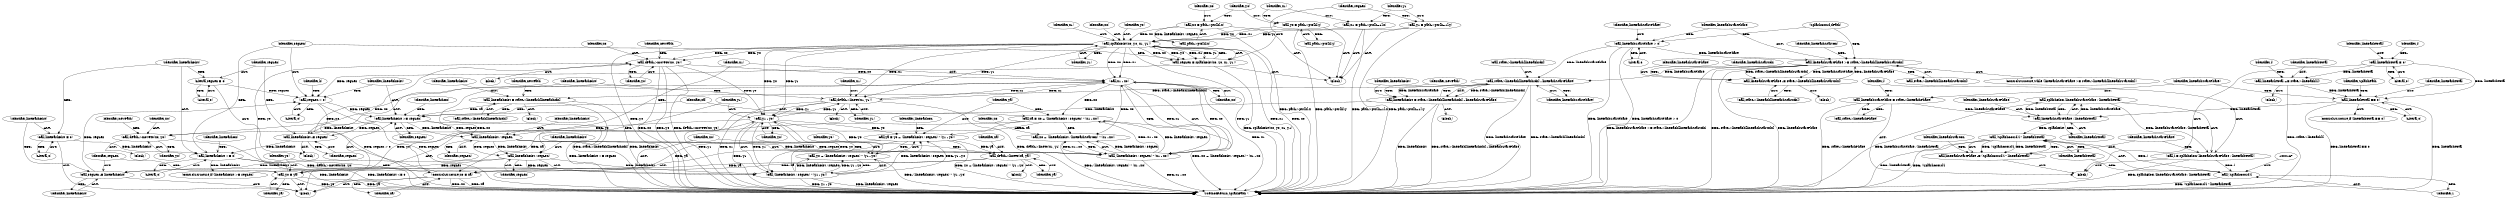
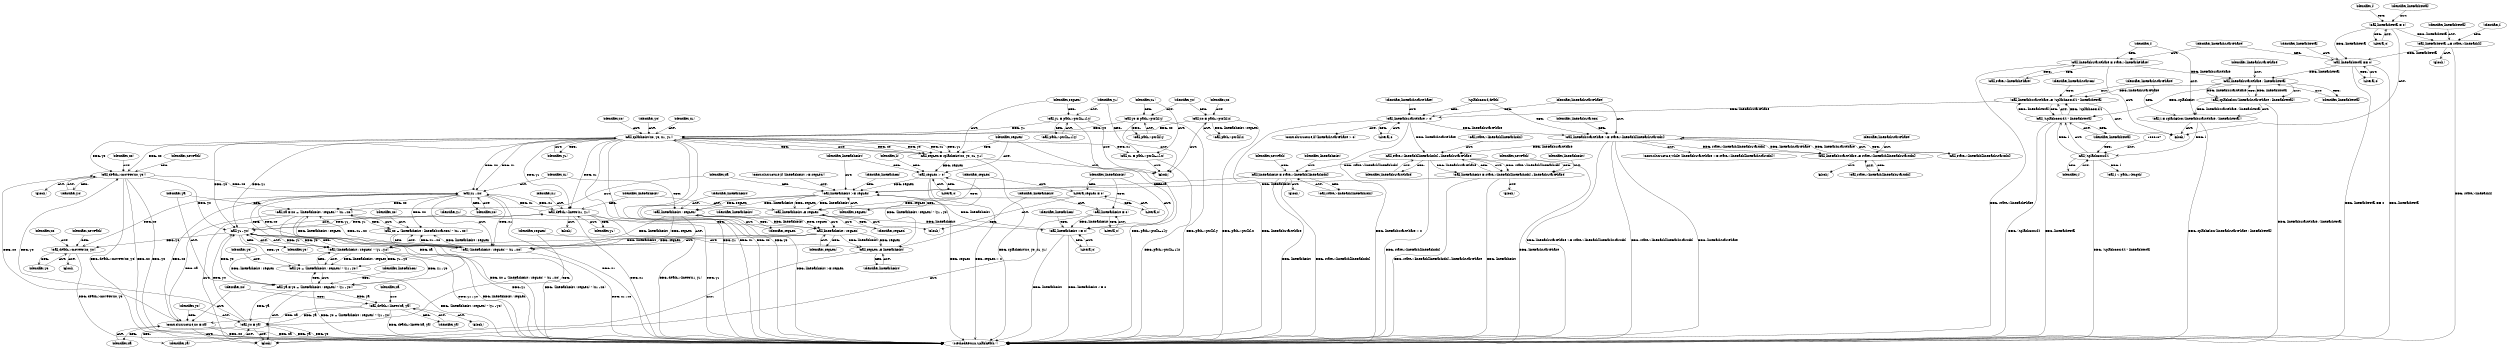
edge "(Call,x1 = path->pts[k+1].x)" -> "(Call,splashDist(x0, y0, x1, y1))": reversed
edge "(Call,lineDashStartPhase > 0)" -> "(Call,state->lineDash[lineDashIdx] - lineDashStartPhase)": arrowhead dot -> diamond
node "(Identifier,lineDashStartIdx)": removed
node "(Identifier,SplashPath)": removed
edge "(Call,lineDashStartPhase / lineDashTotal)" -> "(Call,lineDashStartPhase -= (SplashCoord)i * lineDashTotal)": added, label "DDG: lineDashStartPhase"
edge "(ControlStructure,x0 = xa)" -> "(Call,x1 - x0)": reversed
edge "(Literal,segLen = 0)" -> "(Call,segLen > 0)": now "(Literal,segLen = 0)" -> "(Call,lineDashDist -= segLen)"
edge "(Call,state->lineDash[lineDashIdx] - lineDashStartPhase)" -> "(Call,lineDashDist = state->lineDash[lineDashIdx])": arrowhead dot -> diamond
edge "(Call,lineDashStartPhase -= (SplashCoord)i * lineDashTotal)" -> "(Call,lineDashStartPhase > 0)": added, label "DDG: lineDashStartPhase"
node "(ControlStructure,if (lineDashTotal == 0))": removed
edge "(Call,y1 - y0)" -> "(Call,ya = y0 + (lineDashDist / segLen) * (y1 - y0))": reversed
edge "(Call,segLen -= lineDashDist)" -> "(Call,segLen > 0)": label "DDG: segLen" -> "DDG: (lineDashDist / segLen) * (y1 - y0)"
node "(Call,path->pts[k+1].y)": added
node "(ControlStructure,if (lineDashStartPhase > 0))": added
edge "(Call,lineDashDist <= 0)" -> "(ControlStructure,if (lineDashDist >= segLen))": now "(Call,lineDashDist <= 0)" -> "(Call,lineDashDist >= segLen)"
node "(Call,i < path->length)": added
edge "(Call,x0 + (lineDashDist / lineDashStartOn) * (x1 - x0))" -> "(Call,xa = x0 + (lineDashDist / segLen) * (x1 - x0))": added, label "AST:"
edge "(Call,dPath->lineTo(xa, ya))" -> "(MethodReturn,SplashPath *)": added, label "DDG: dPath->lineTo(xa, ya)"
